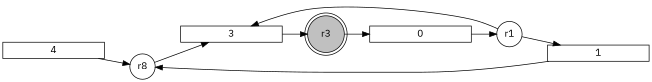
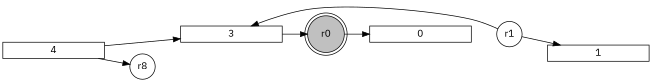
node "r3": label "r3" -> "r0"
edge "0" -> "r1": removed
edge "r8" -> "3": now "4" -> "3"
edge "1" -> "r8": removed
